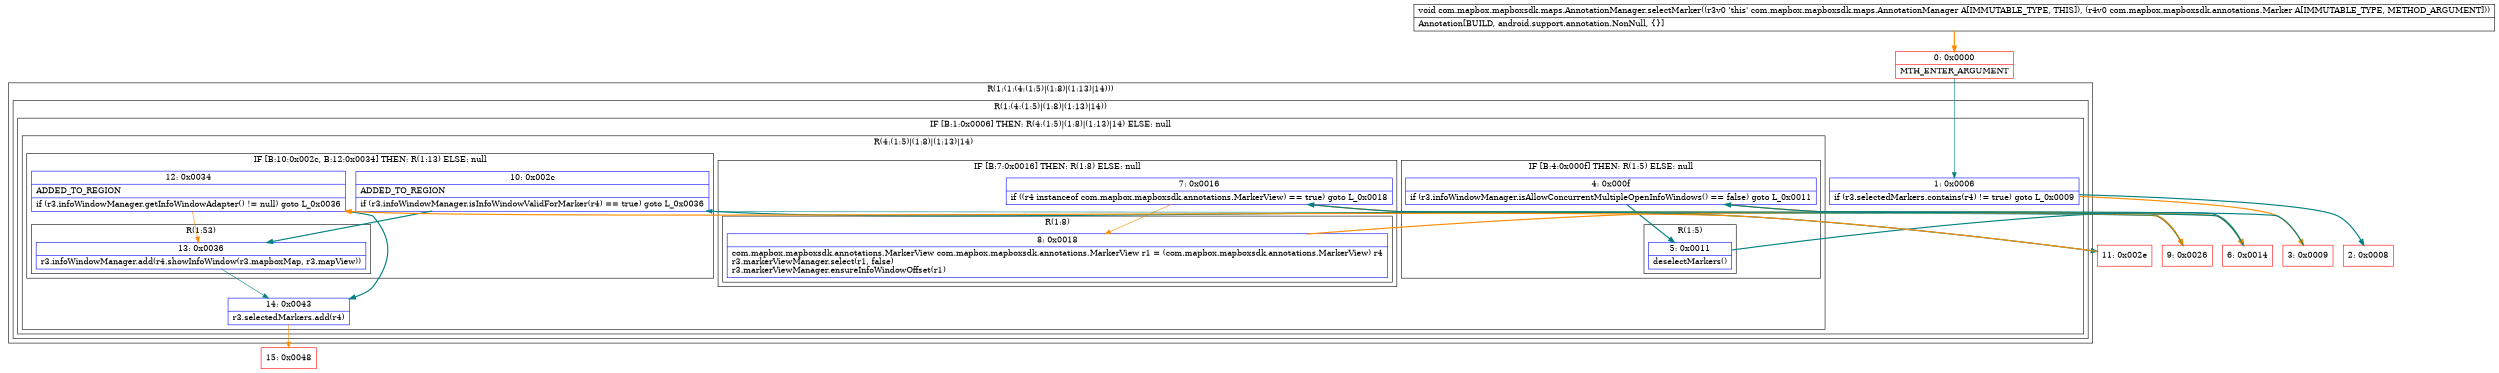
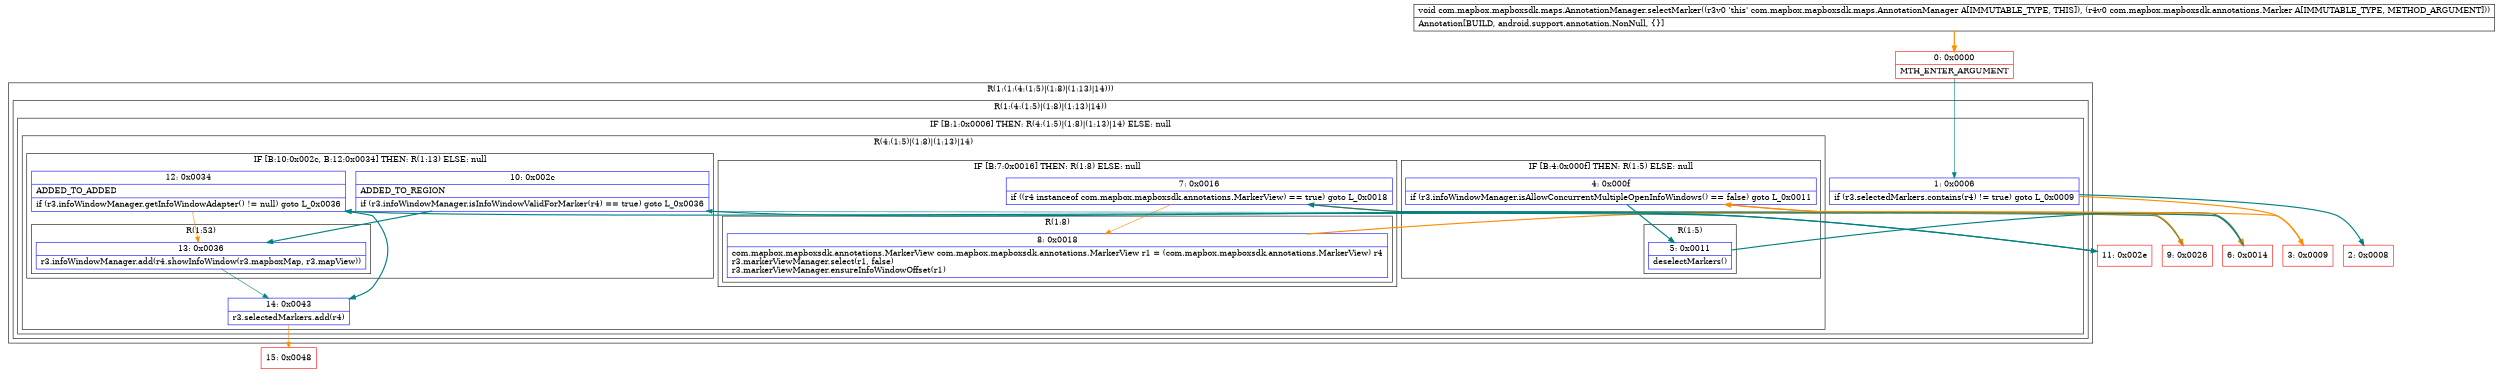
node "12: 0x0034": text "ADDED_TO_REGION" -> "ADDED_TO_ADDED"
edge "3: 0x0009" -> "4: 0x000f": color teal -> darkorange
edge "11: 0x002e" -> "12: 0x0034": color darkorange -> teal
